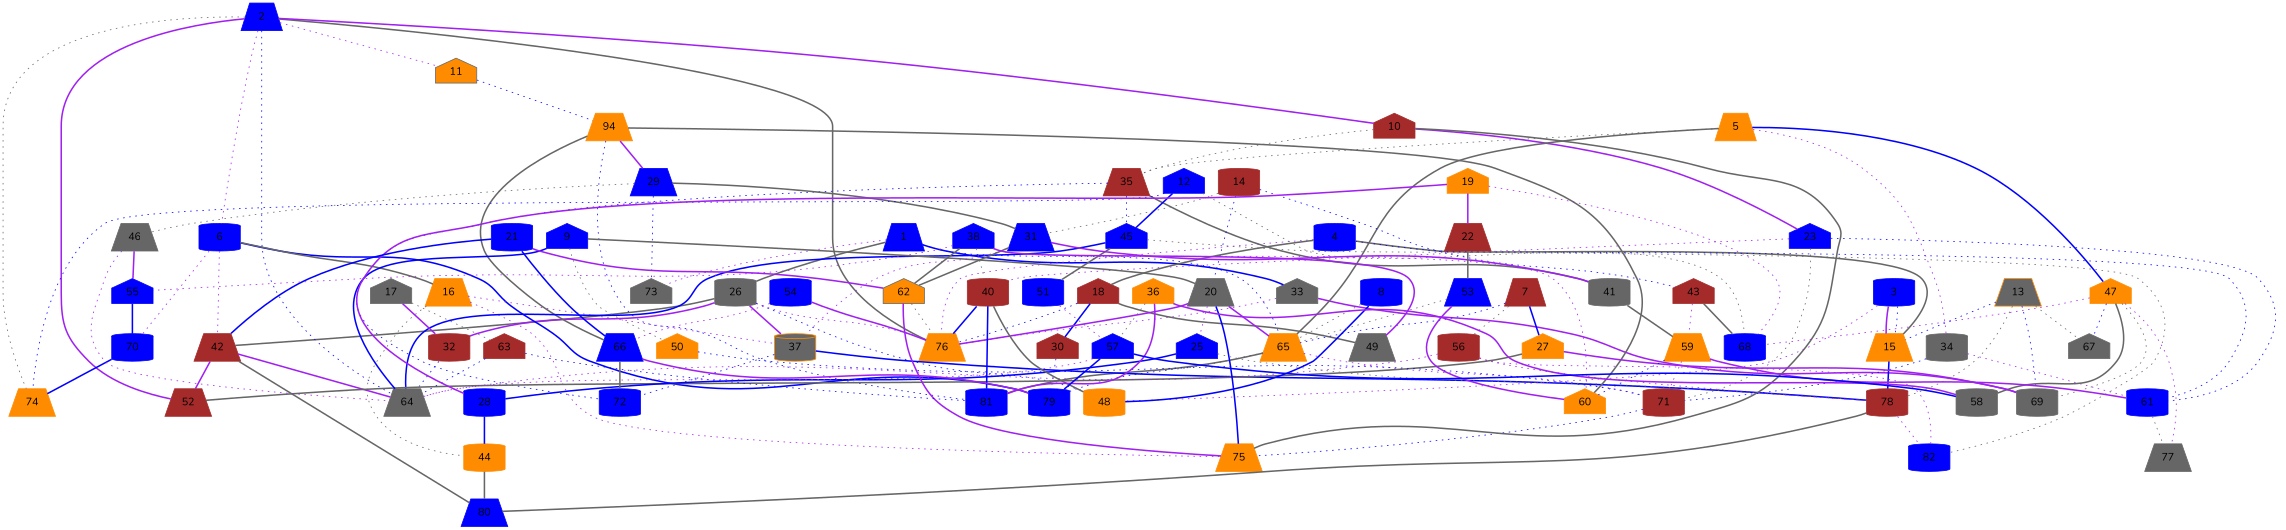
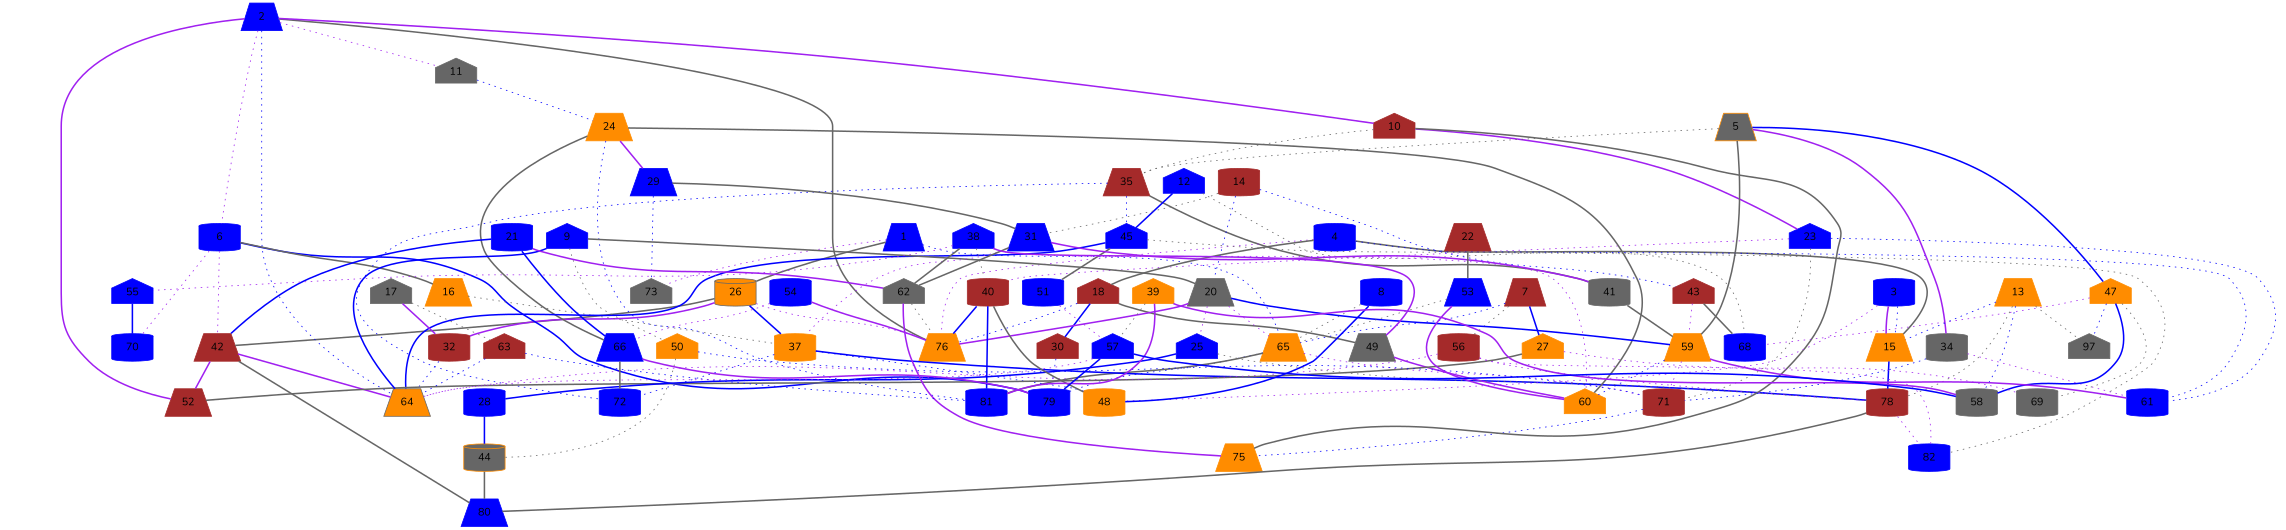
node "11": fillcolor darkorange -> gray40
node "94": label "94" -> "24"
node "5": fillcolor darkorange -> gray40
edge "5" -- "65": now "5" -- "59"
node "19": removed
edge "5" -- "34": style dotted -> bold
node "46": removed
node "26": fillcolor gray40 -> darkorange
node "62": fillcolor darkorange -> gray40
node "36": label "36" -> "39"
node "33": removed
node "13": fillcolor gray40 -> darkorange
edge "16" -- "37": color purple -> gray40
edge "26" -- "37": color purple -> blue
edge "20" -- "65": style bold -> dotted
node "37": fillcolor gray40 -> darkorange
edge "13" -- "69": now "13" -- "58"
node "67": label "67" -> "97"
edge "20" -- "75": now "20" -- "59"
edge "26" -- "48": now "37" -- "48"
edge "27" -- "69": style bold -> dotted
edge "49" -- "60": added
edge "47" -- "58": color gray40 -> blue
node "74": removed
node "64": fillcolor gray40 -> darkorange
edge "16" -- "44": now "50" -- "44"
edge "16" -- "75": removed
node "44": fillcolor darkorange -> gray40
node "77": removed
